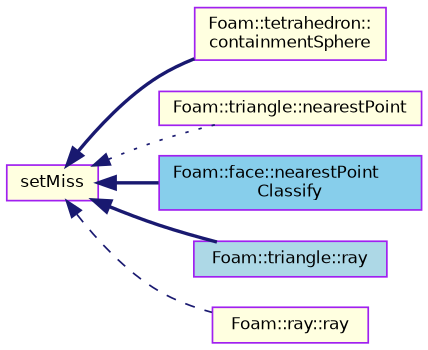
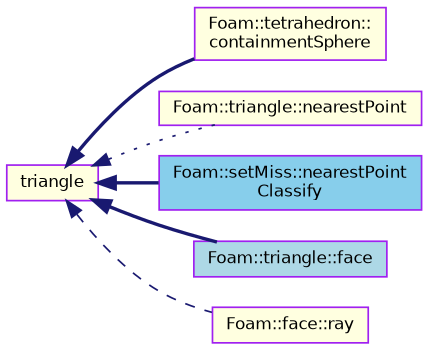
node "setMiss": label "setMiss" -> "triangle"
node "Foam::face::nearestPoint Classify": label "Foam::face::nearestPoint Classify" -> "Foam::setMiss::nearestPoint Classify"
node "Foam::triangle::ray": label "Foam::triangle::ray" -> "Foam::triangle::face"
node "Foam::ray::ray": label "Foam::ray::ray" -> "Foam::face::ray"
